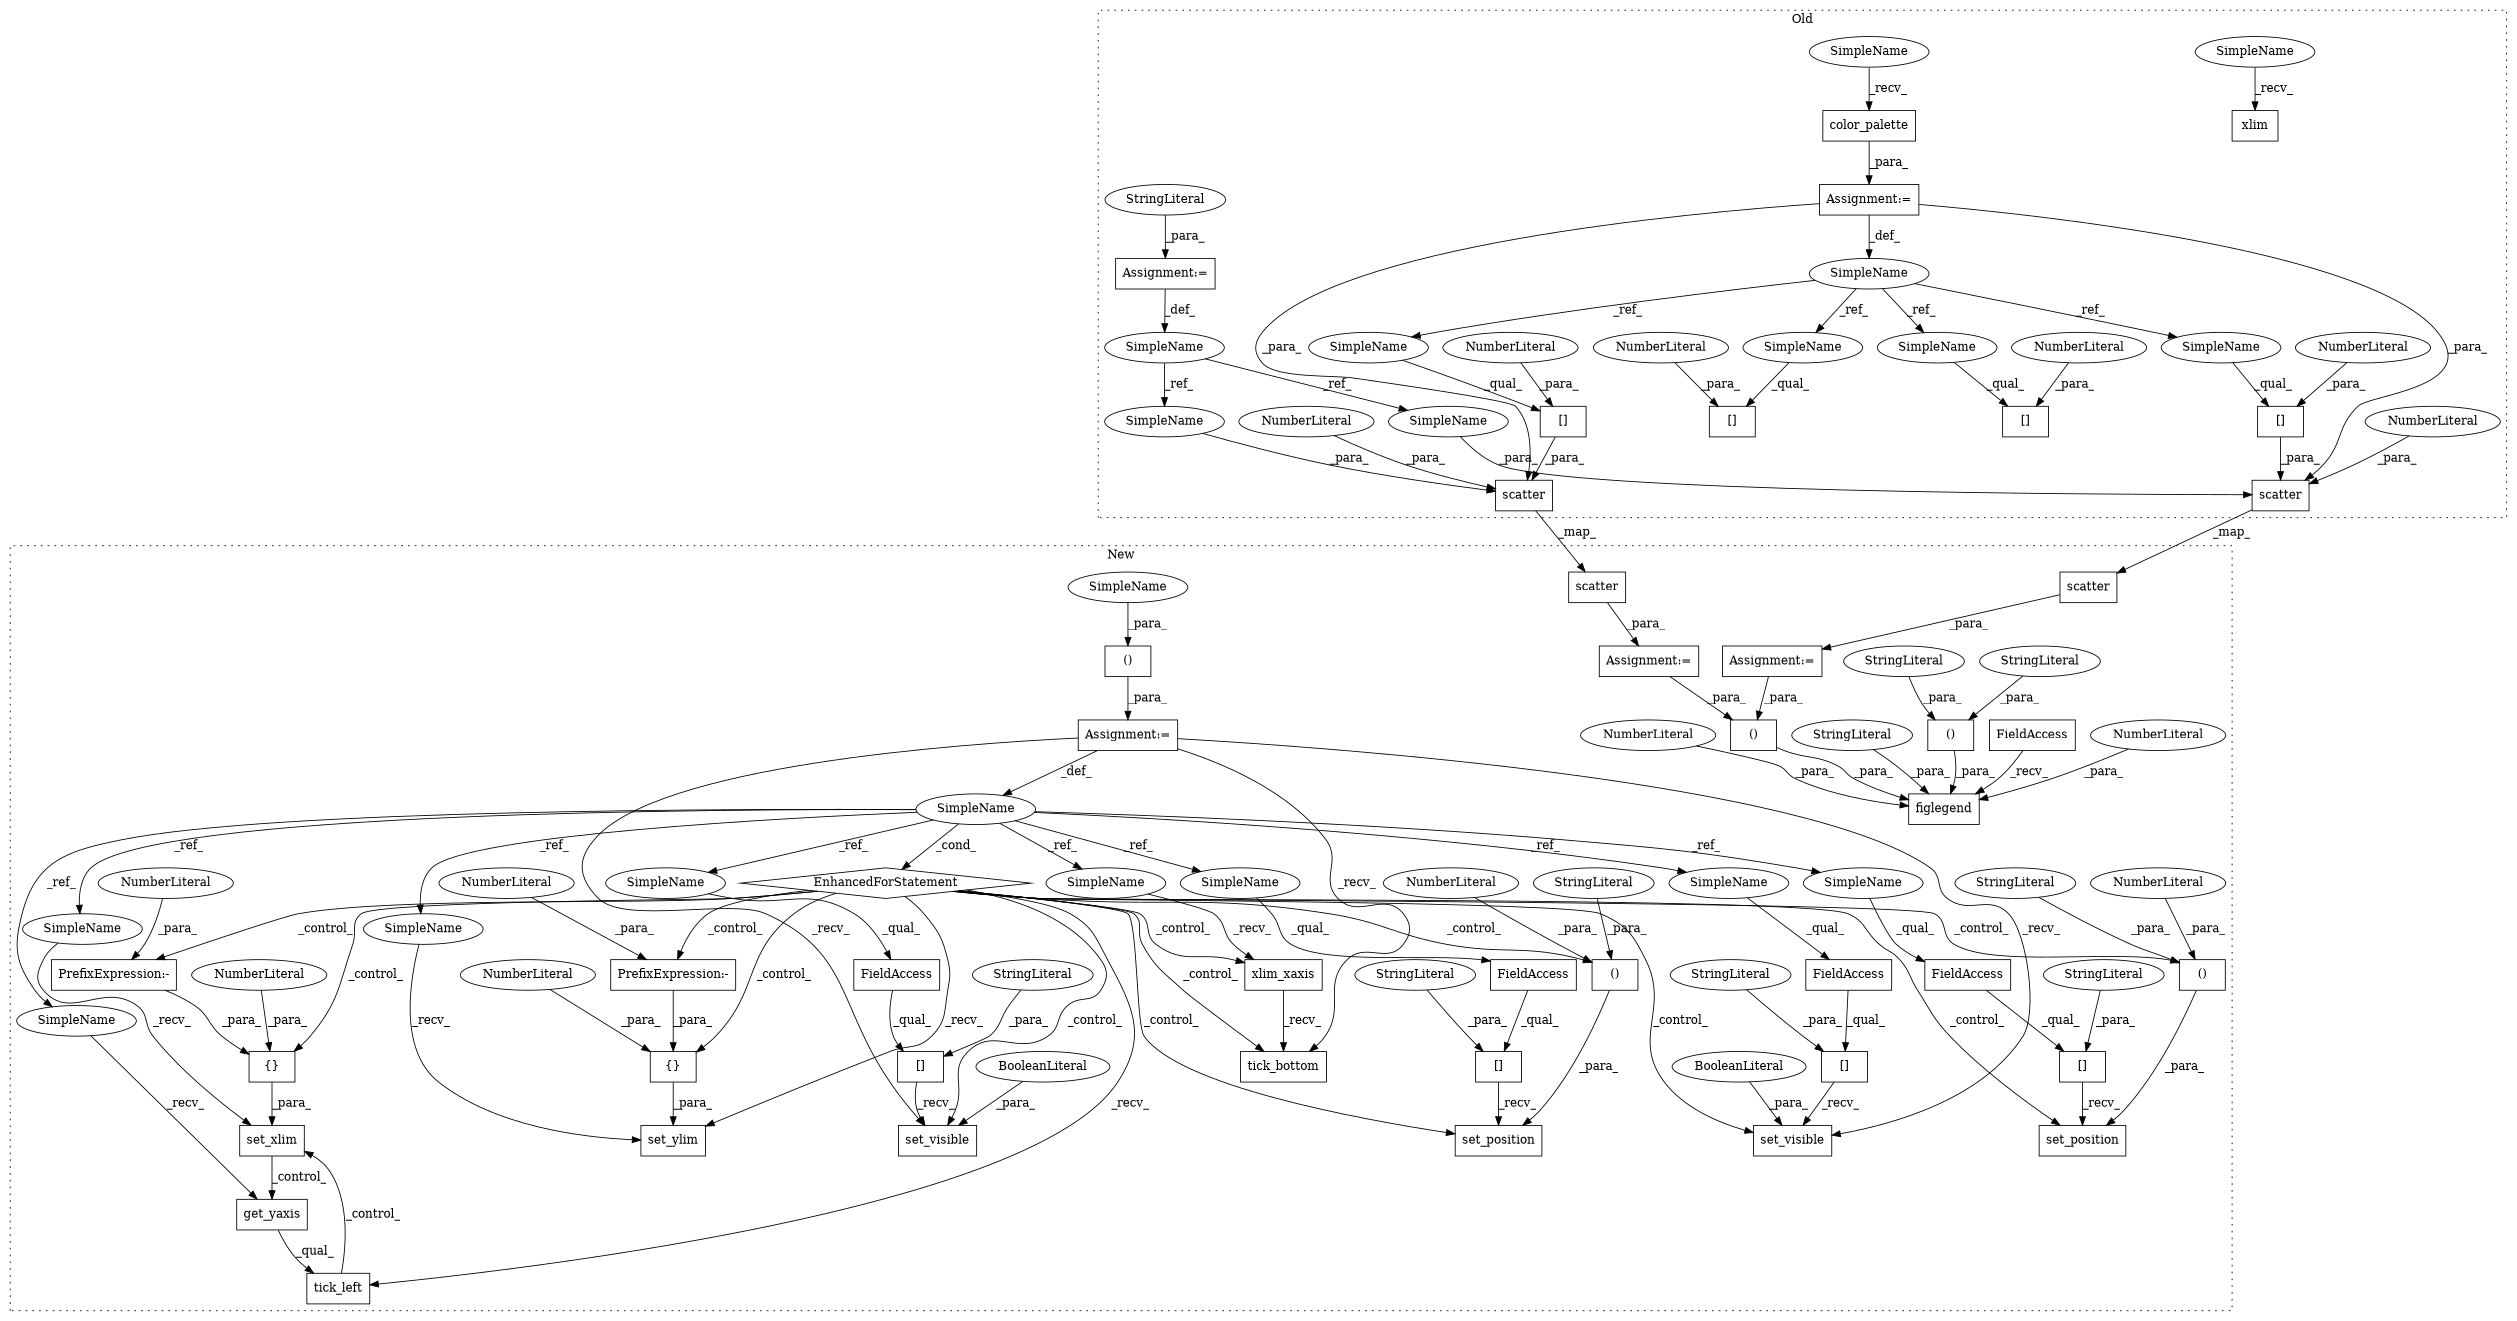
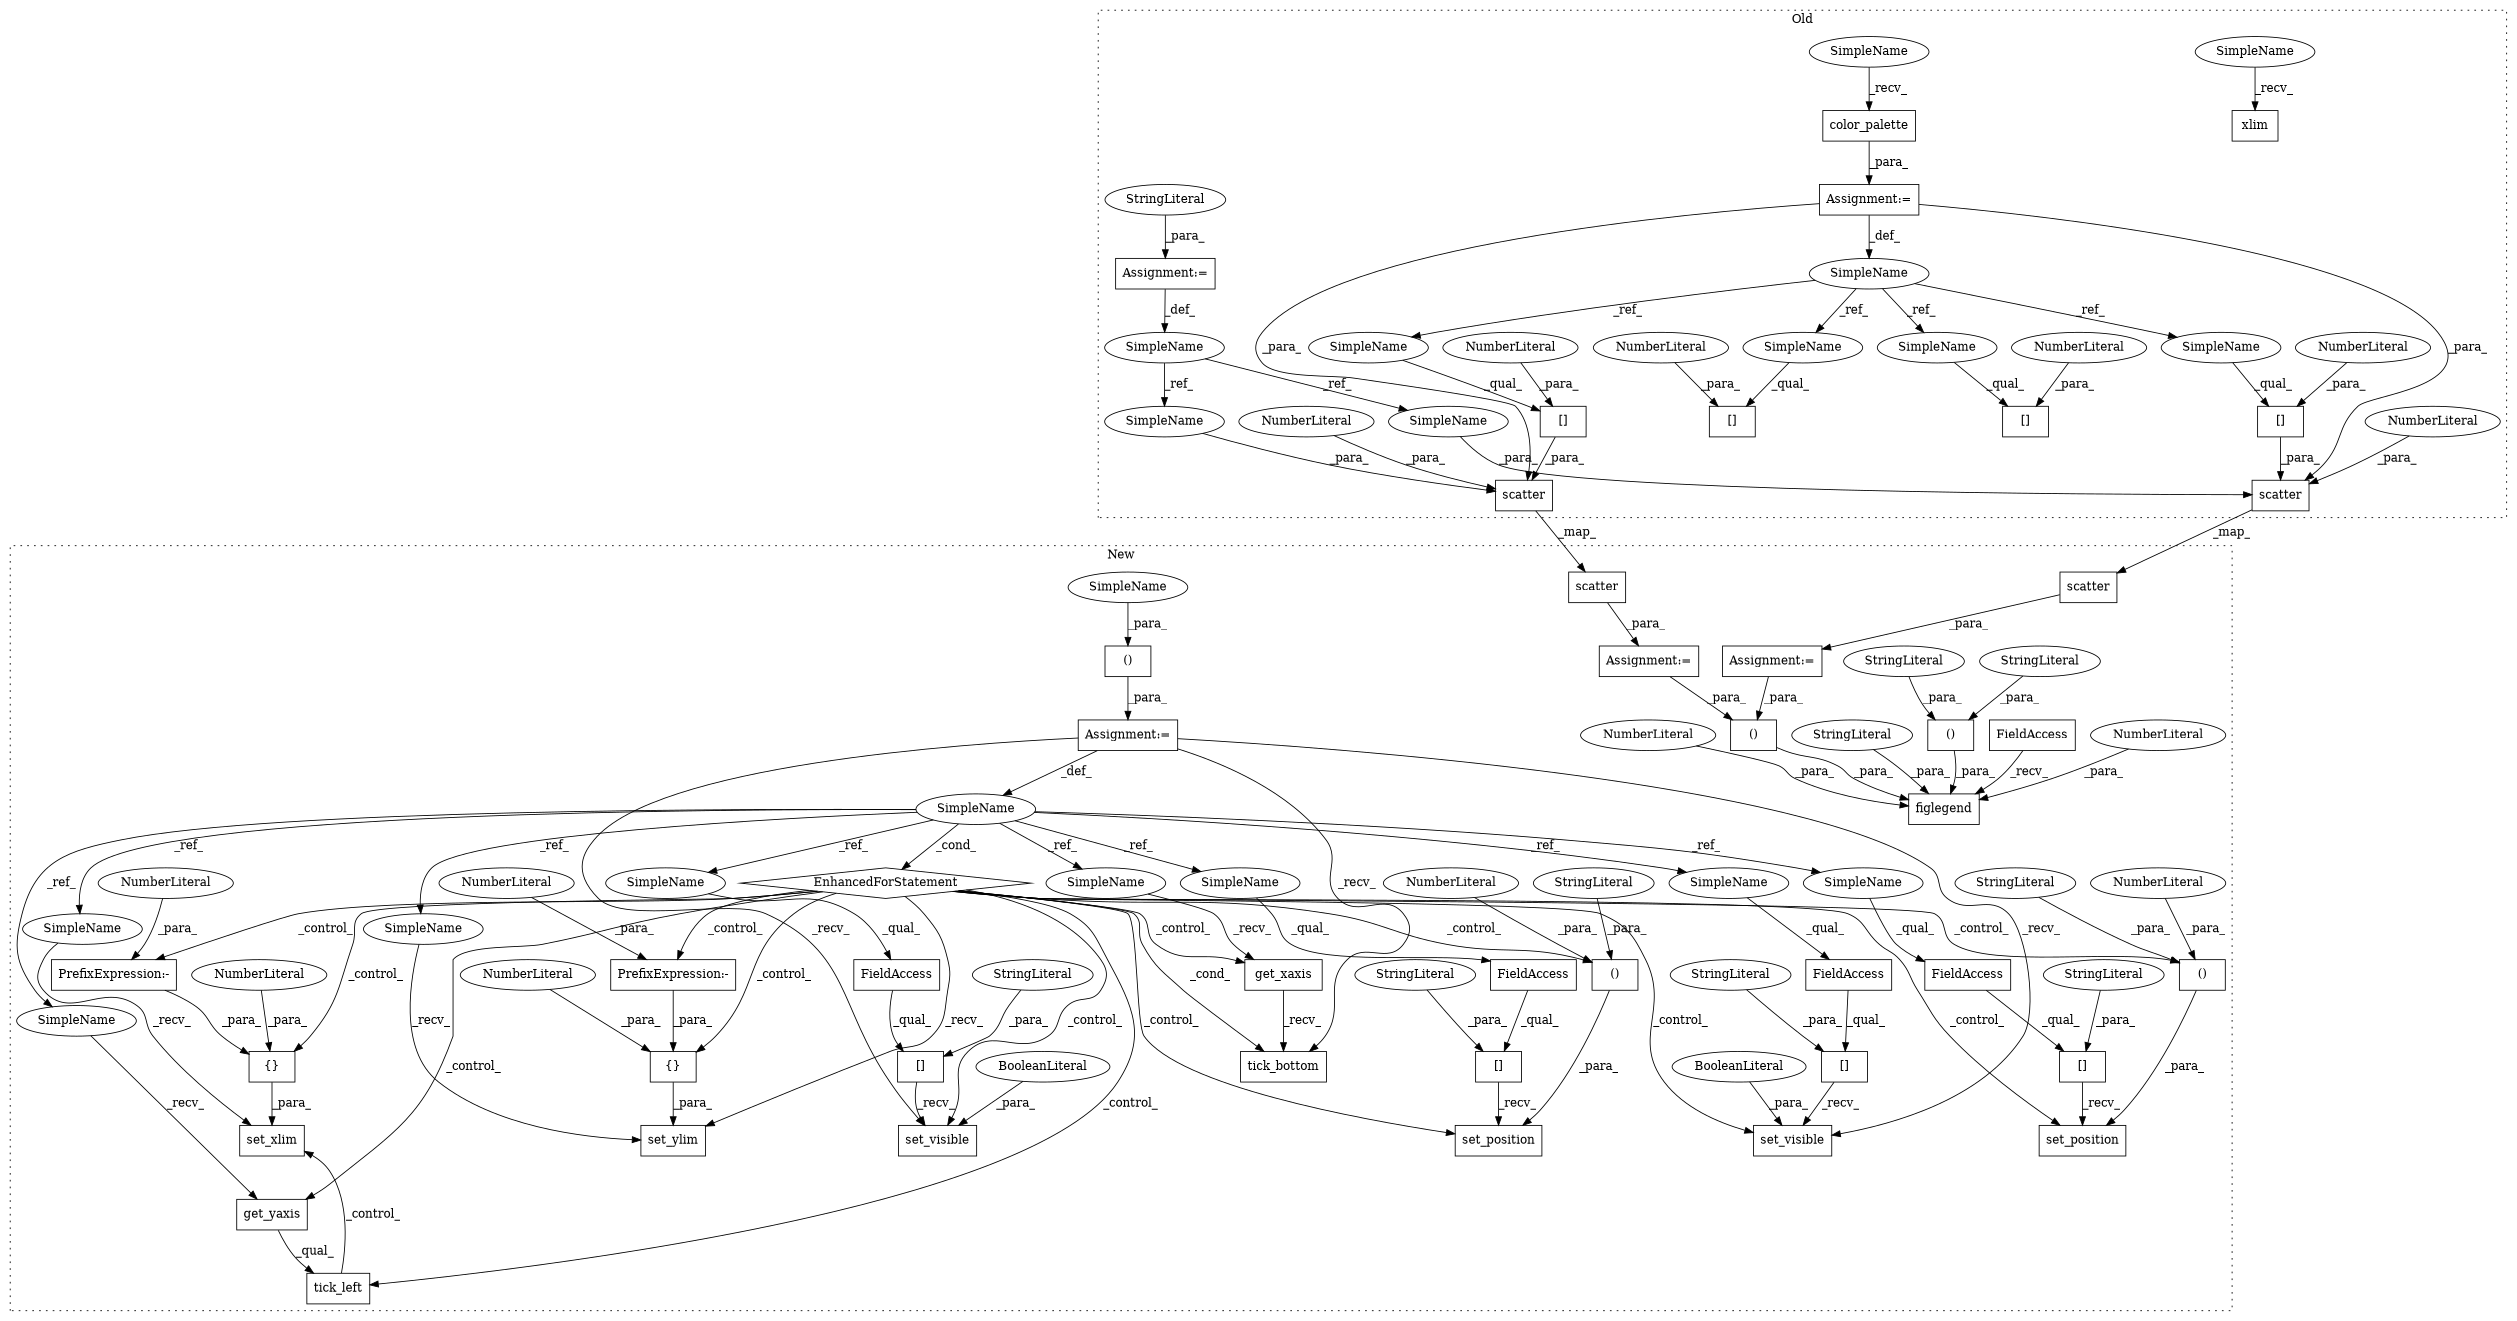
edge "EnhancedForStatement" -> "tick_bottom": label "_control_" -> "_cond_"
node "xlim_xaxis": label "xlim_xaxis" -> "get_xaxis"
edge "EnhancedForStatement" -> "tick_left": label "_recv_" -> "_control_"
edge "set_xlim" -> "get_yaxis": now "EnhancedForStatement" -> "get_yaxis"
